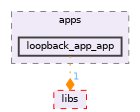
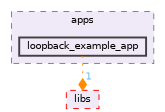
node "loopback_app_app": label "loopback_app_app" -> "loopback_example_app"
